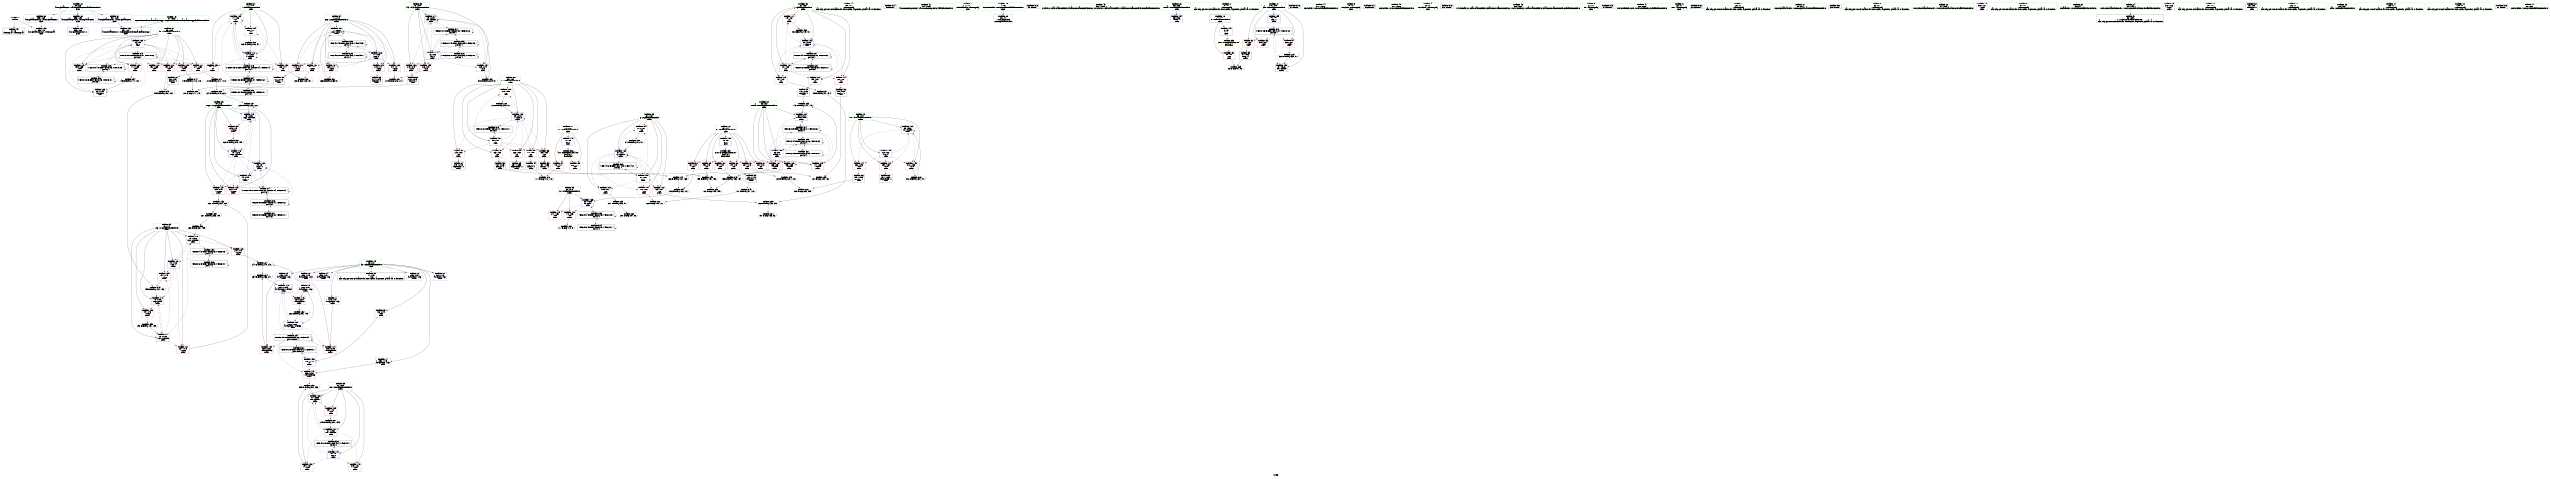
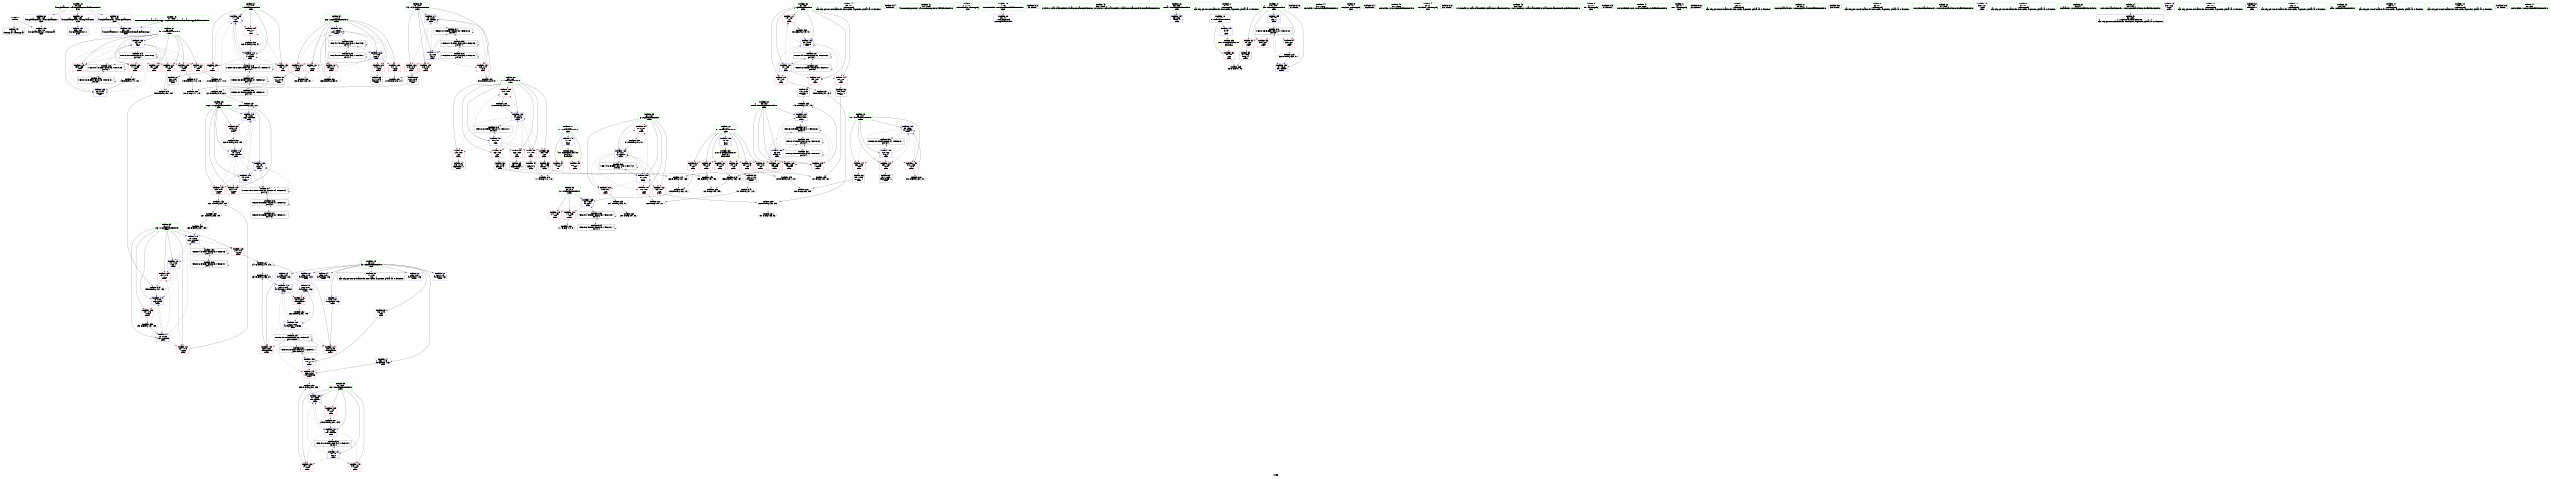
node "NodeID: 331": added
node "NodeID: 84": text "main" -> "str"
node "NodeID: 252": text "238 = PKc(237, 199, )" -> "238 = Binary(237, 199, )"
